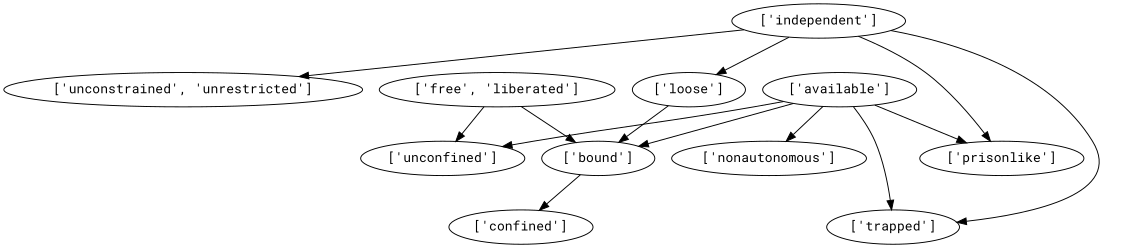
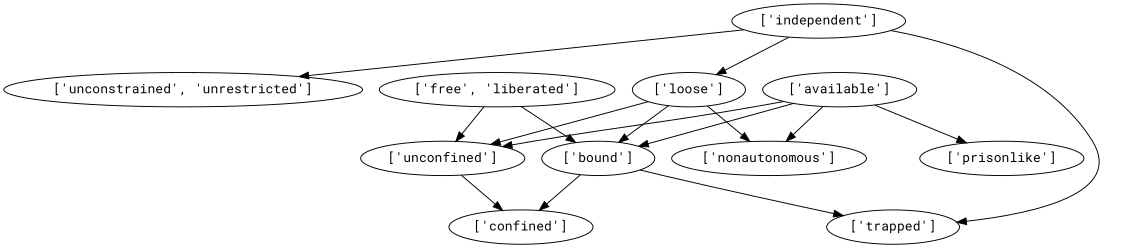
edge "['independent']" -> "['prisonlike']": removed
edge "['loose']" -> "['unconfined']": added
edge "['loose']" -> "['nonautonomous']": added
edge "['available']" -> "['trapped']": now "['bound']" -> "['trapped']"
edge "['unconfined']" -> "['confined']": added
